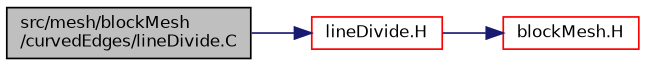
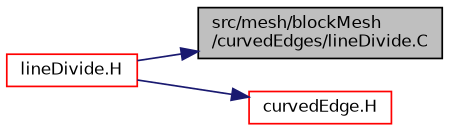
edge "src/mesh/blockMesh /curvedEdges/lineDivide.C" -> "lineDivide.H": reversed
node "blockMesh.H": label "blockMesh.H" -> "curvedEdge.H"
